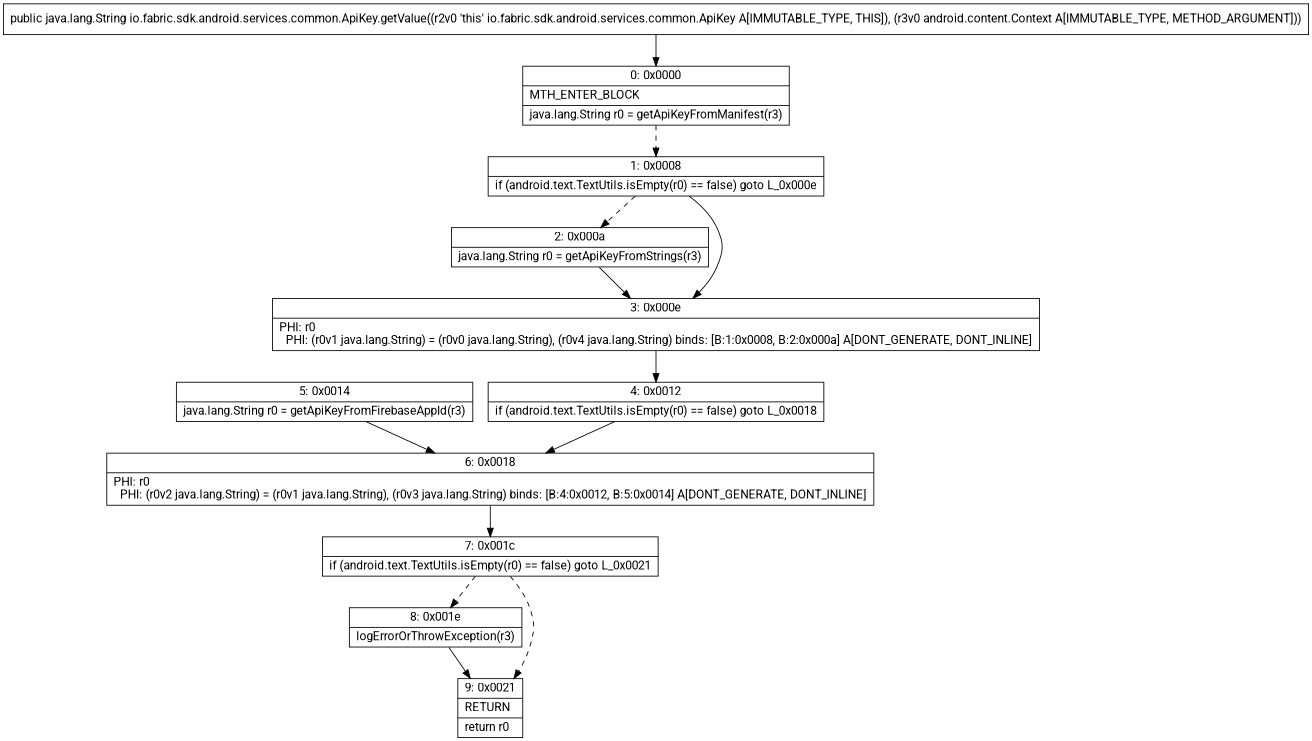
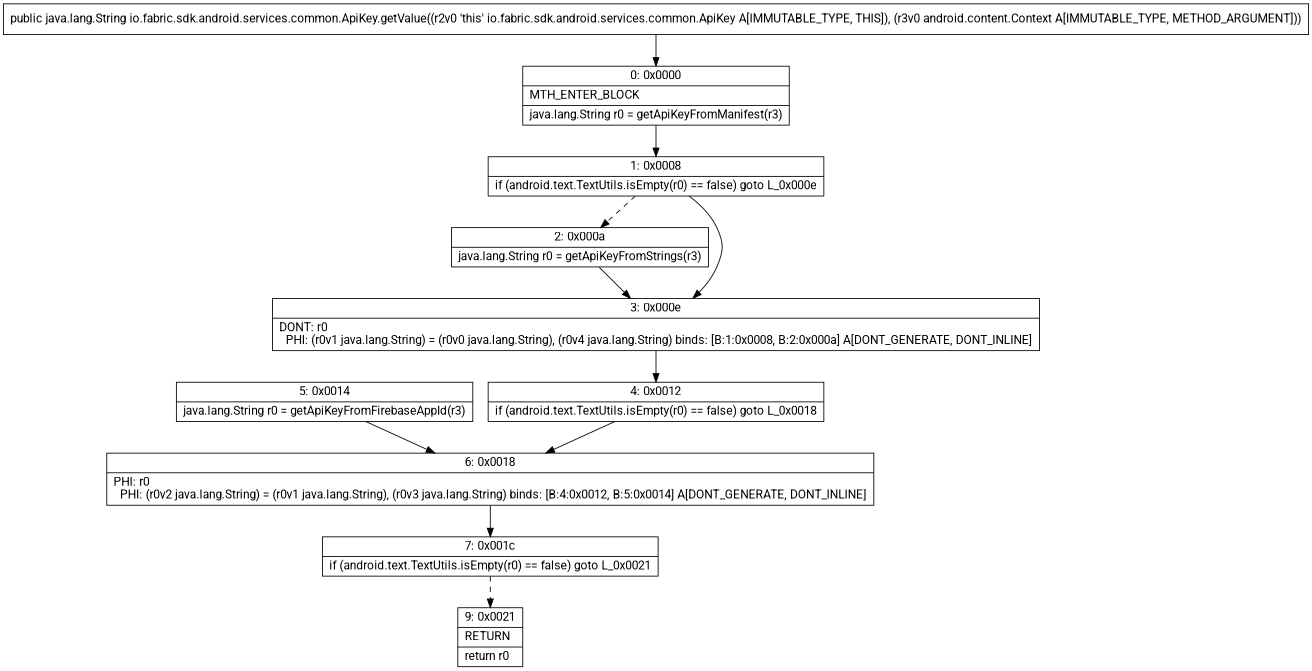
edge "0: 0x0000" -> "1: 0x0008": style dashed -> solid
node "3: 0x000e": text "PHI: r0" -> "DONT: r0"
node "8: 0x001e": removed
